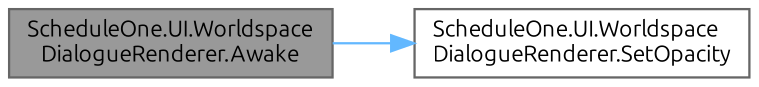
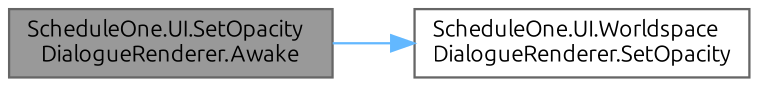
node "ScheduleOne.UI.Worldspace DialogueRenderer.Awake": label "ScheduleOne.UI.Worldspace DialogueRenderer.Awake" -> "ScheduleOne.UI.SetOpacity DialogueRenderer.Awake"
